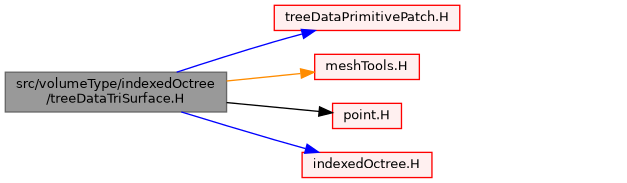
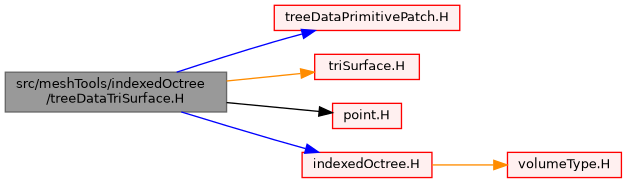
node "meshTools.H": label "meshTools.H" -> "triSurface.H"
node "src/volumeType/indexedOctree /treeDataTriSurface.H": label "src/volumeType/indexedOctree /treeDataTriSurface.H" -> "src/meshTools/indexedOctree /treeDataTriSurface.H"
node "volumeType.H": added
